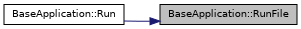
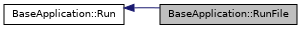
edge "BaseApplication::Run" -> "BaseApplication::RunFile": reversed
